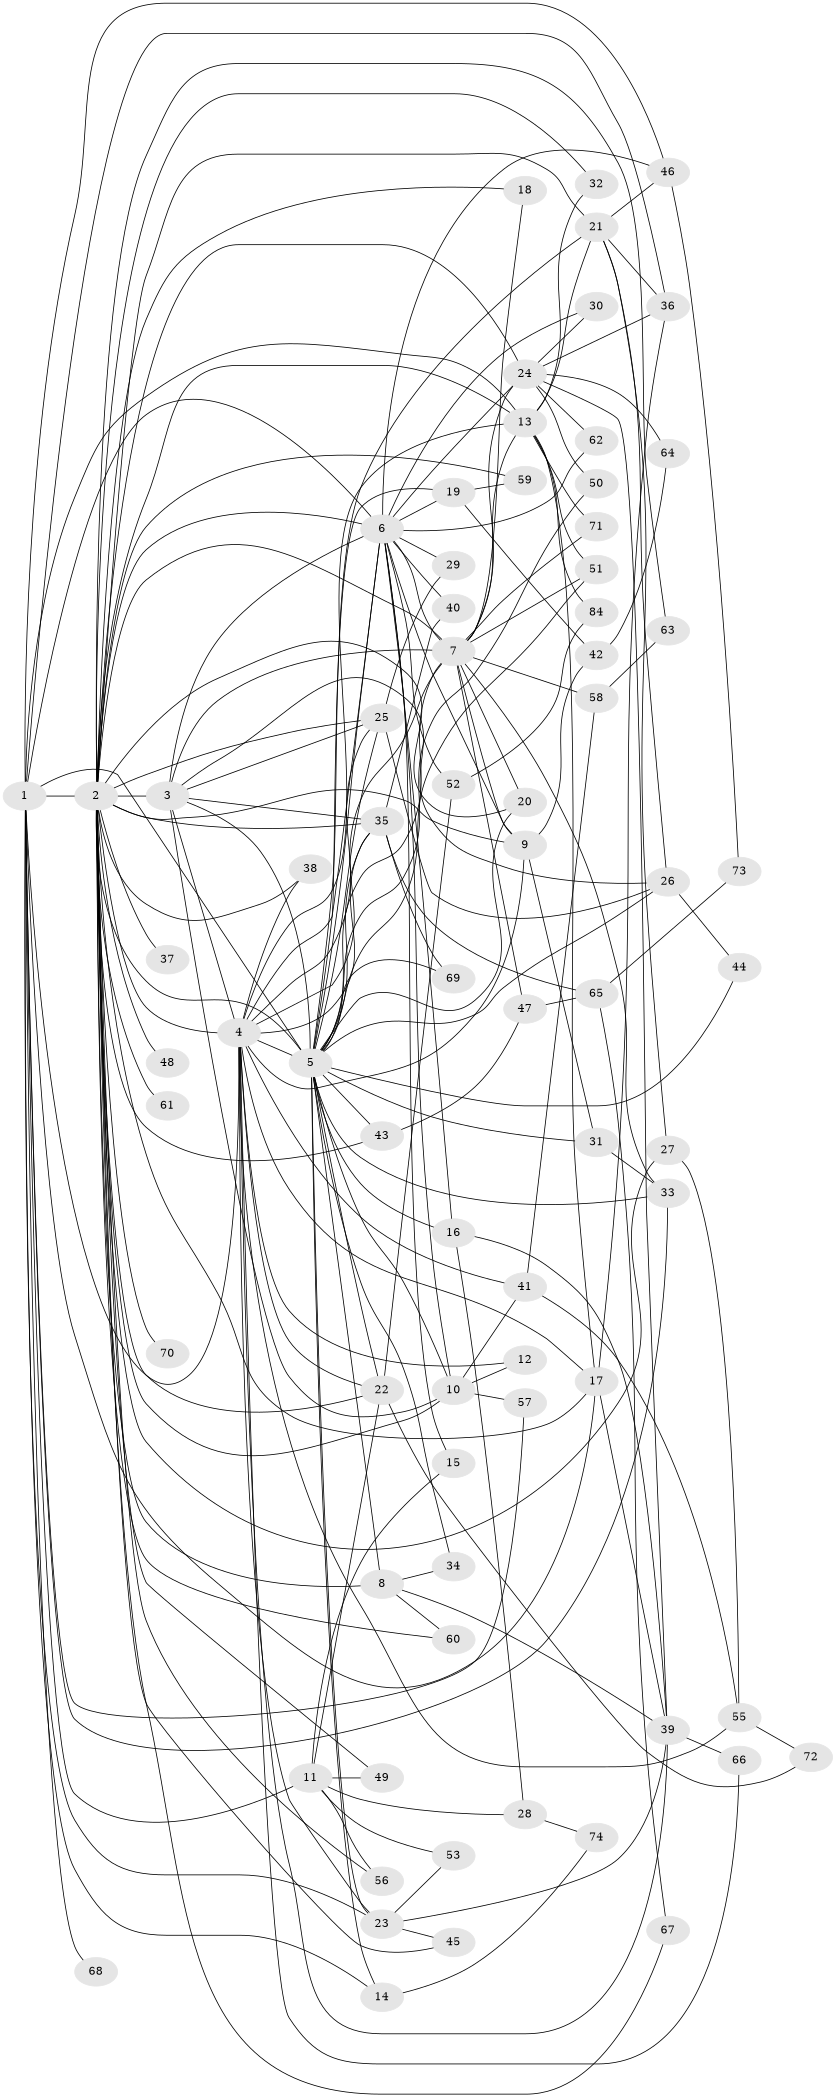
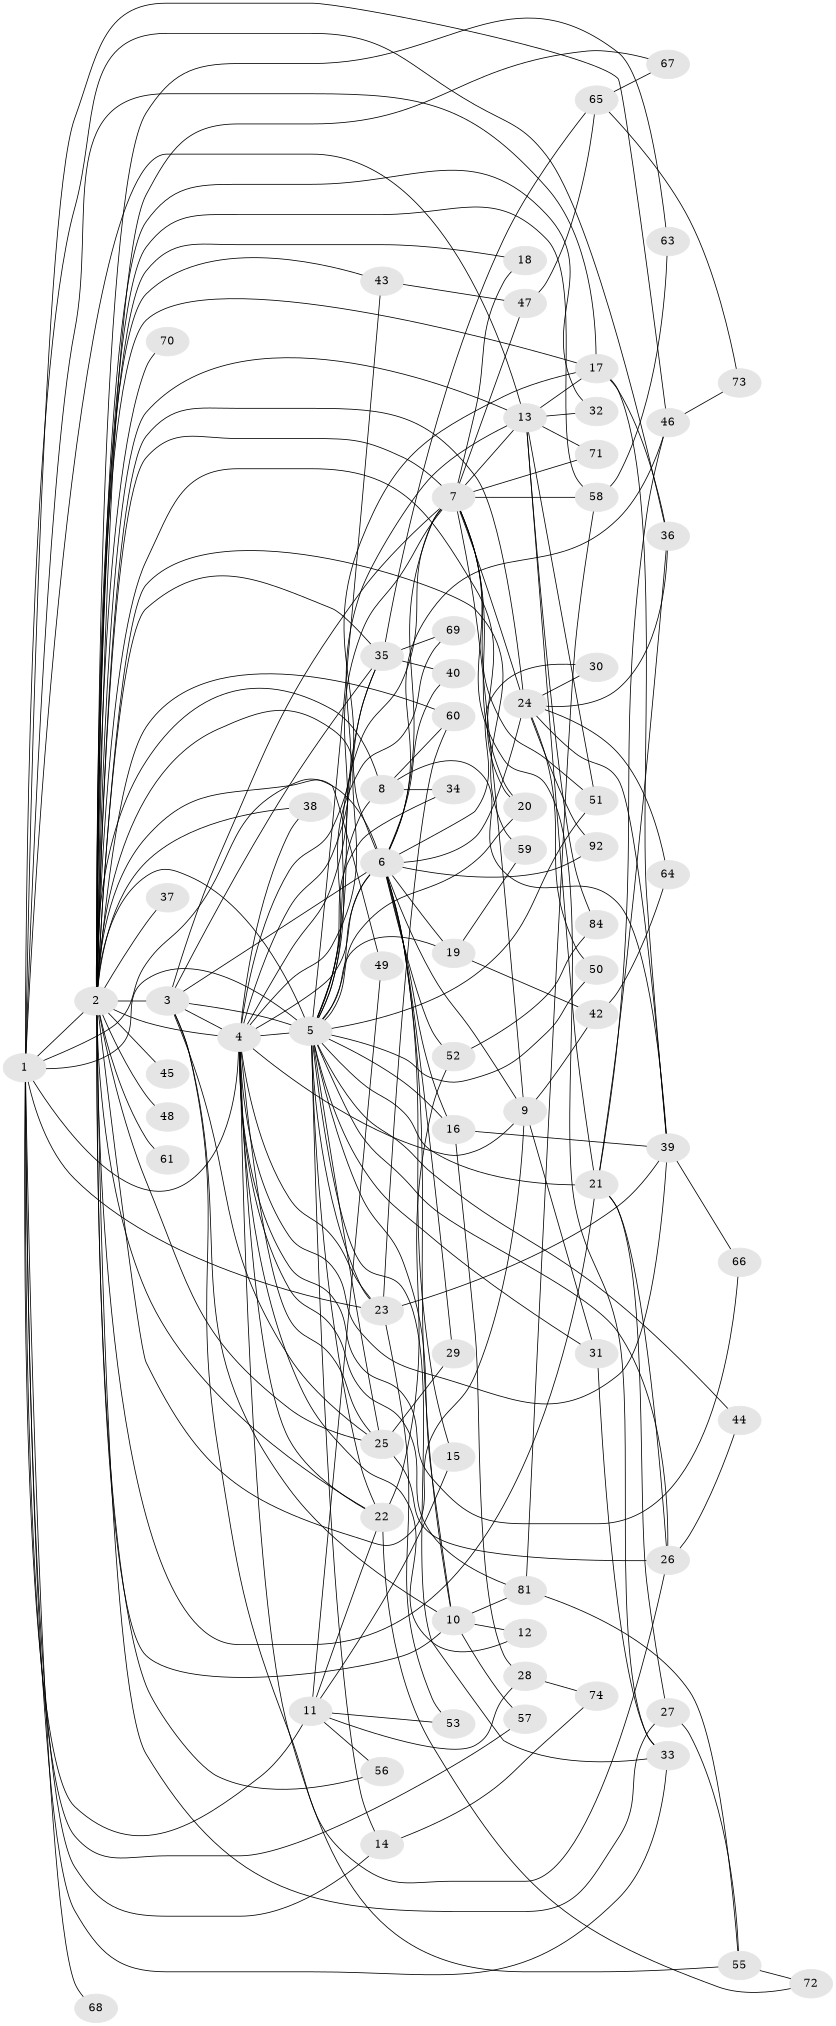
edge "58" -- "2": added
node "62": label "62" -> "92"
node "41": label "41" -> "81"
edge "23" -- "45": now "23" -- "60"
